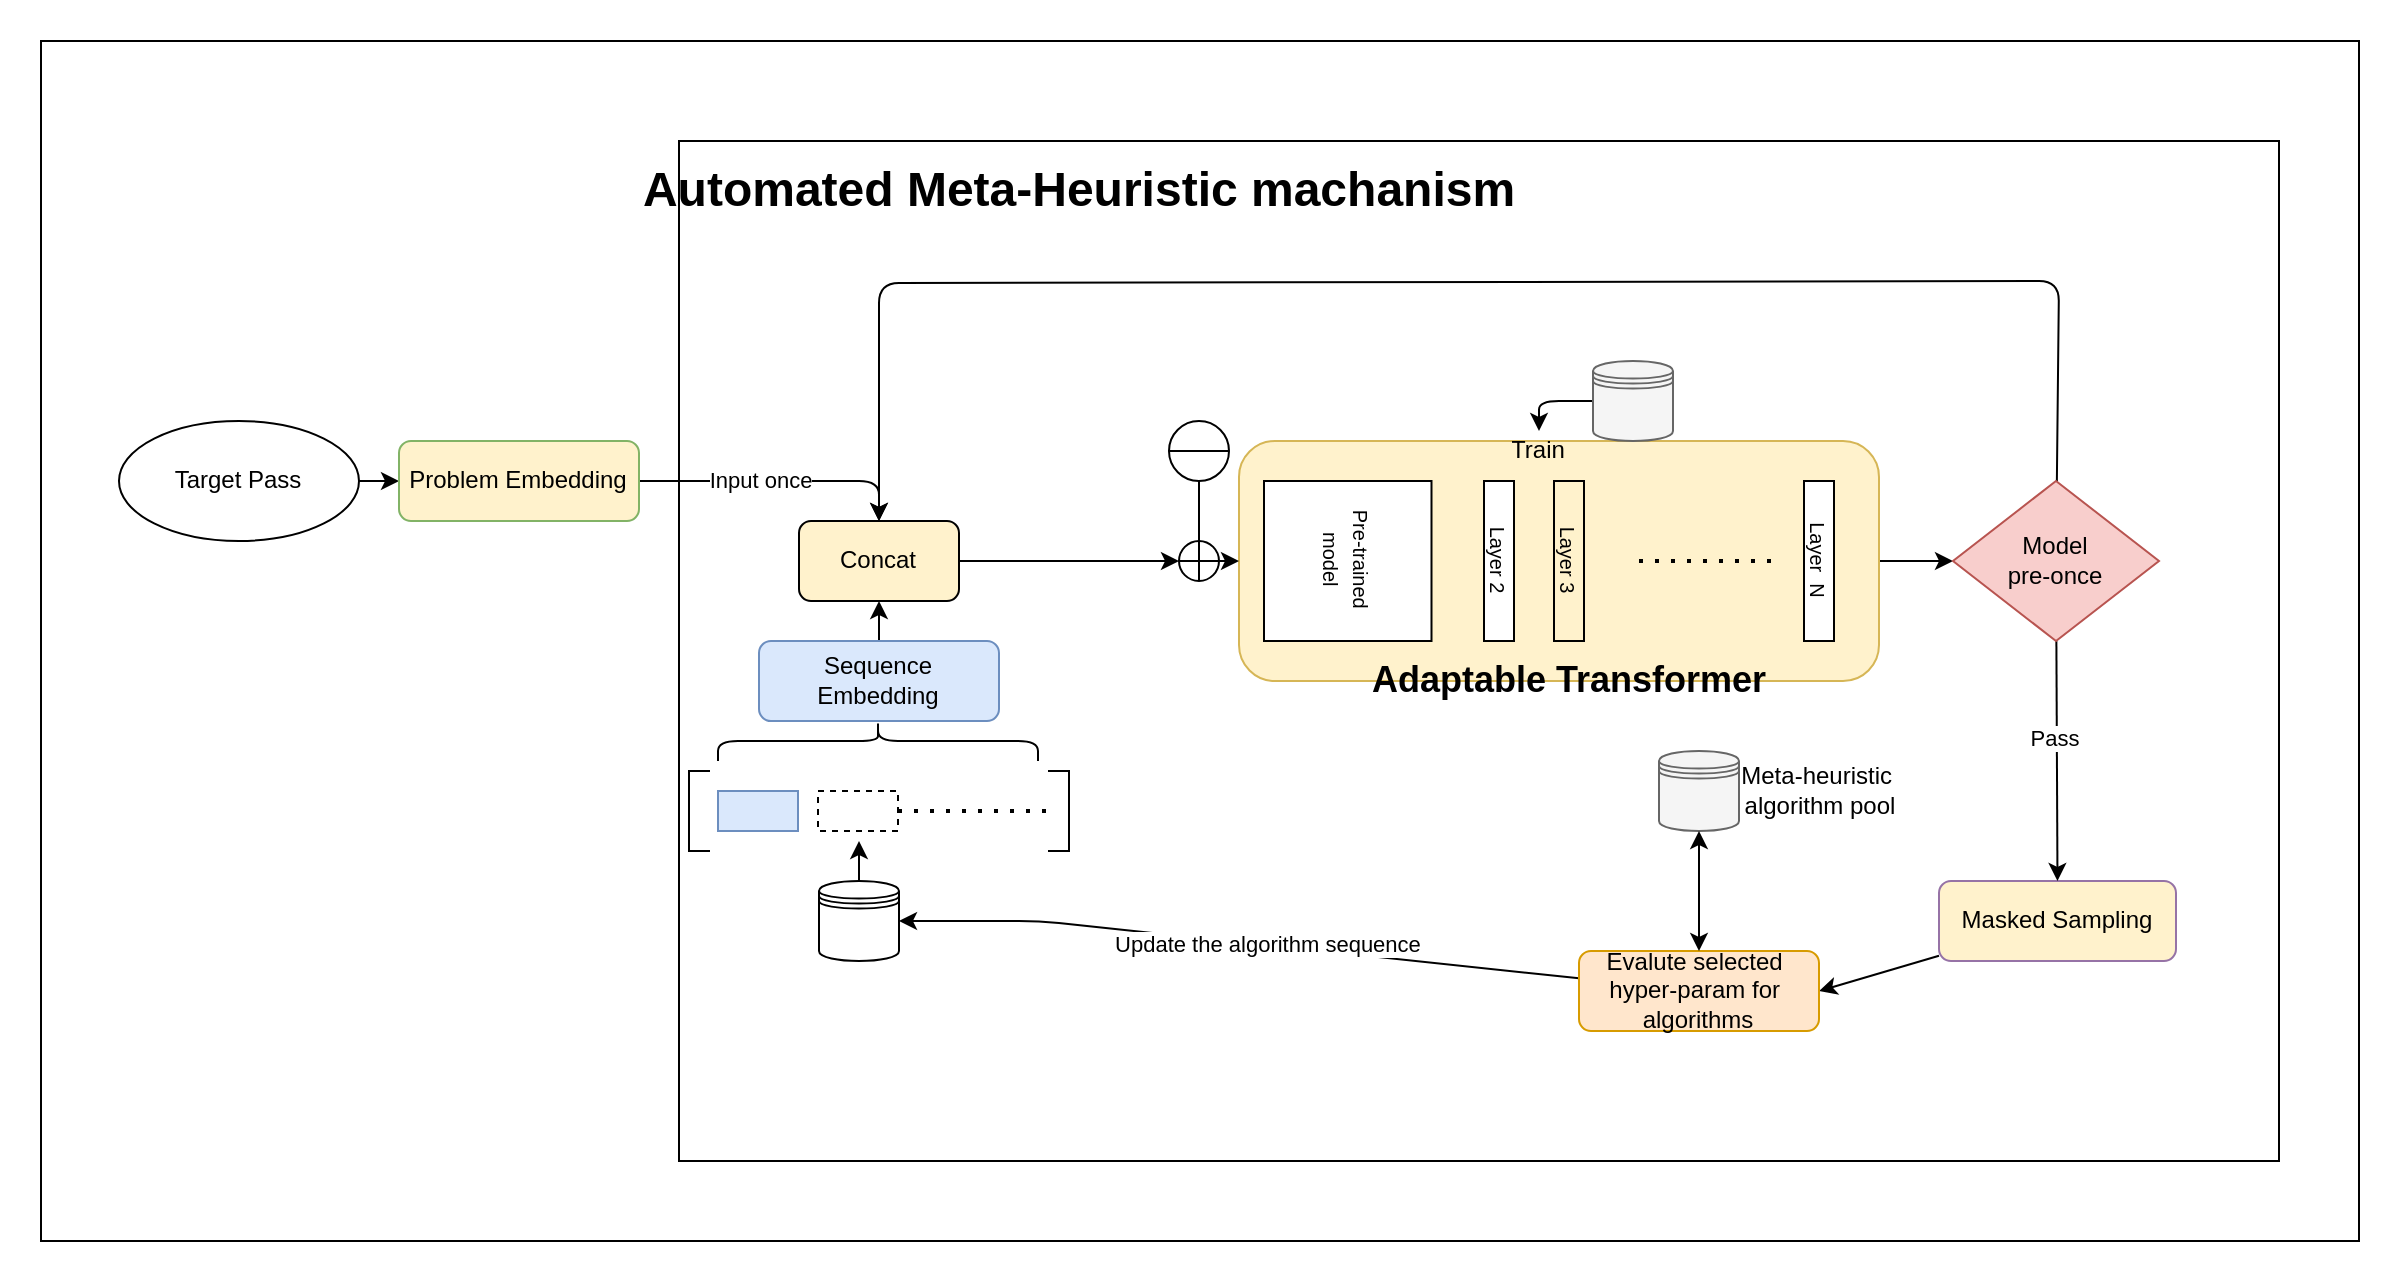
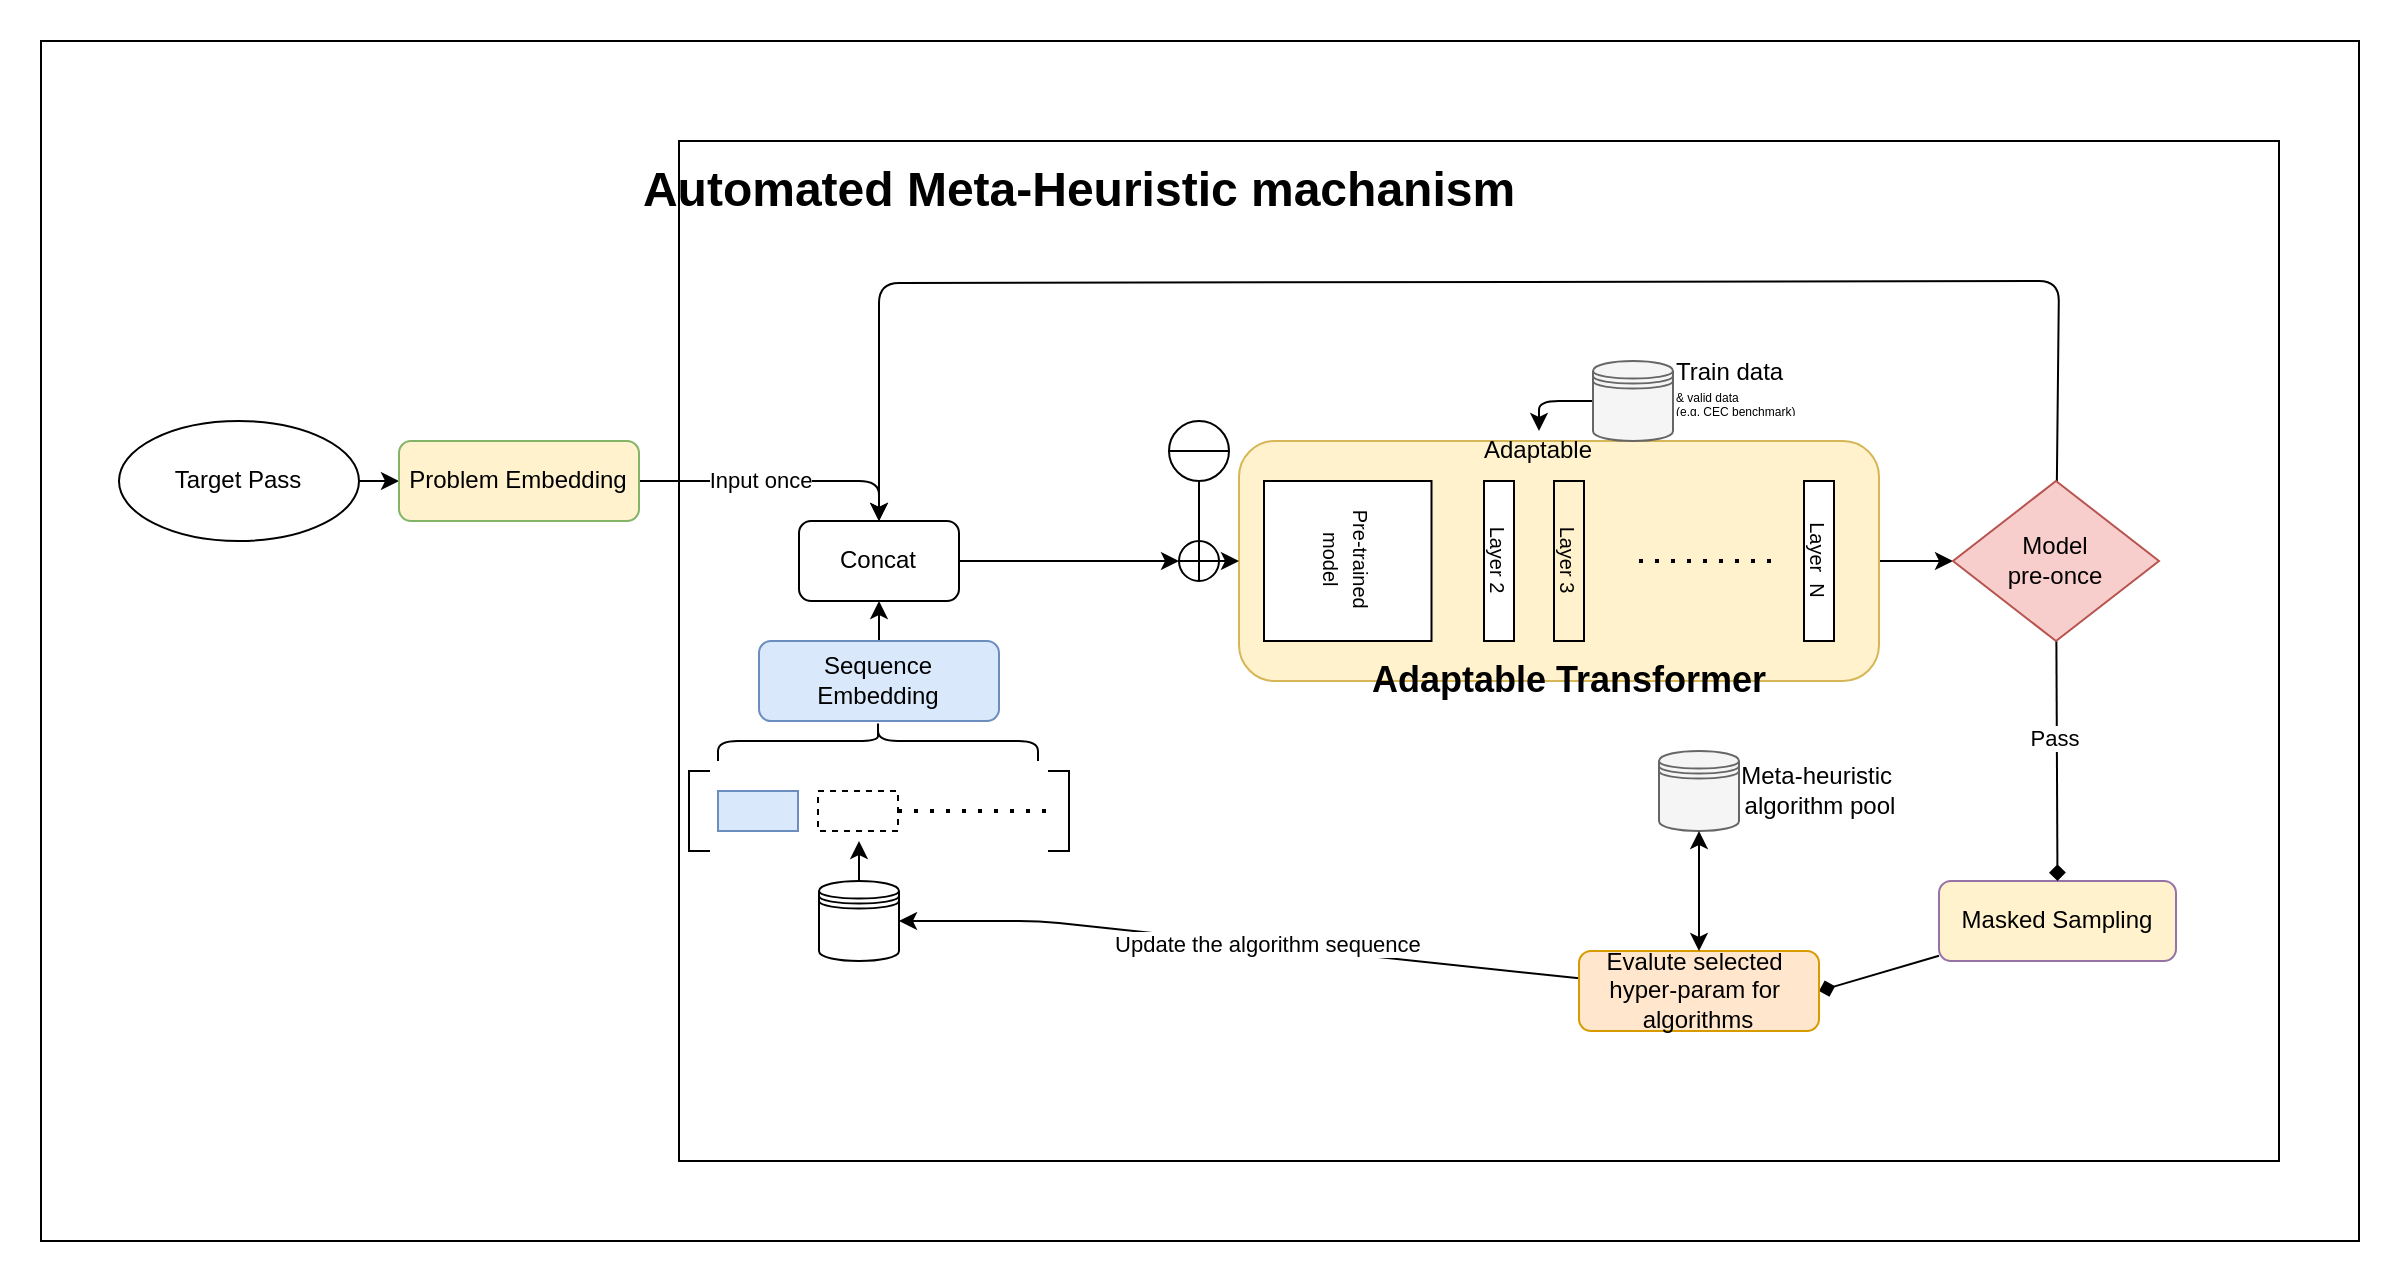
node "Train data & valid data (e.g. CEC benchmark)": added
node "Train": label "Train" -> "Adaptable"
node "Concat": fillcolor #fff2cc -> #ffffff
edge "Model pre-once" -> "Masked Sampling": arrowhead classic -> diamond
edge "Masked Sampling" -> "Evalute selected hyper-param for algorithms": arrowhead classic -> diamond
